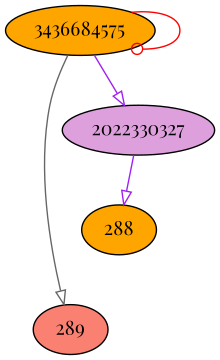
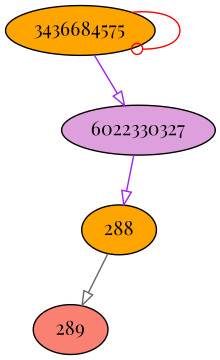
node "2022330327": label "2022330327" -> "6022330327"
edge "3436684575" -> "289": now "288" -> "289"
